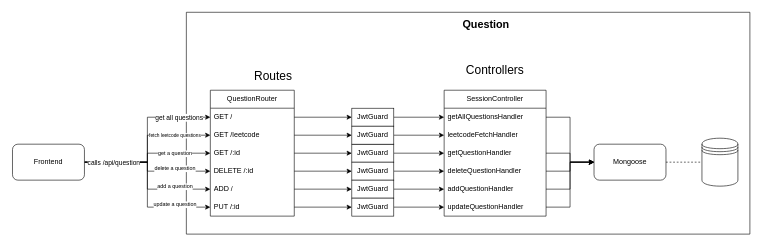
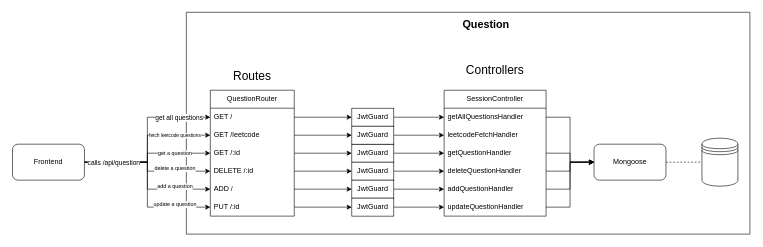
node "Routes": moved (273, 75) -> (252, 75)
